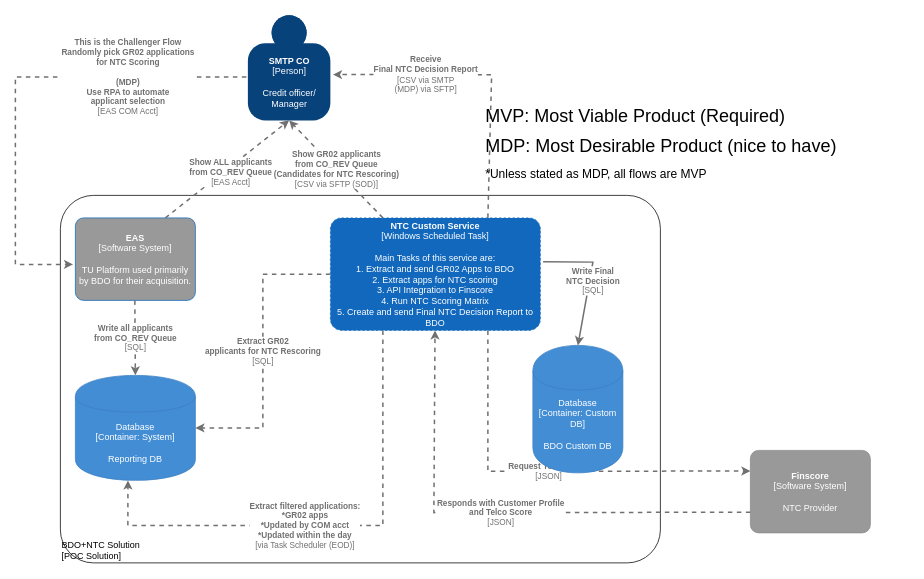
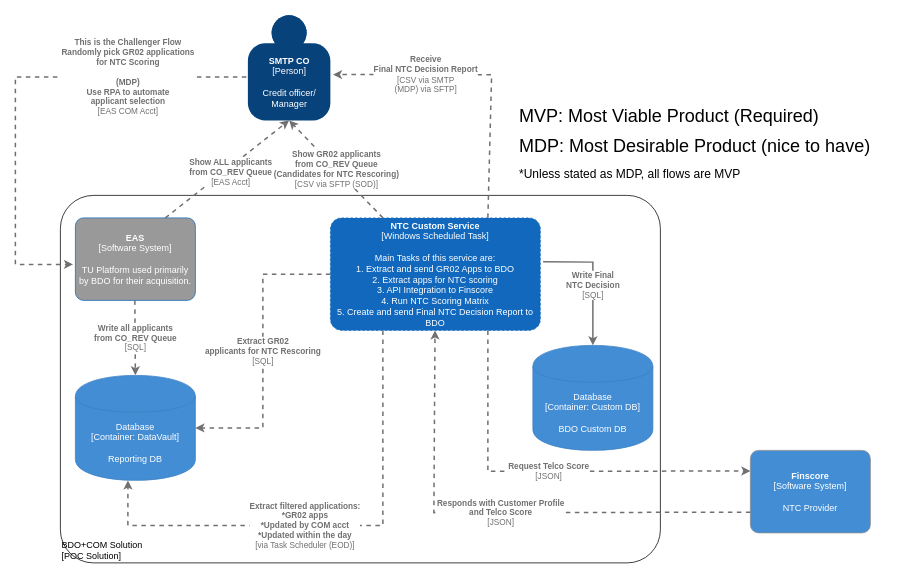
node "MVP: Most Viable Product (Required) MDP: Most Desirable Product (nice to have) *Unless stated as MDP, all flows are MVP": moved (679, 143) -> (713, 143)
node "Database [Container: Custom DB] BDO Custom DB": size 90x128 -> 120x105
node "Database [Container: System] Reporting DB": label "Database [Container: System] Reporting DB" -> "Database [Container: DataVault] Reporting DB"
node "Finscore [Software System] NTC Provider": fillcolor #999999 -> #438dd5
node "BDO+NTC Solution [POC Solution]": label "BDO+NTC Solution [POC Solution]" -> "BDO+COM Solution [POC Solution]"
